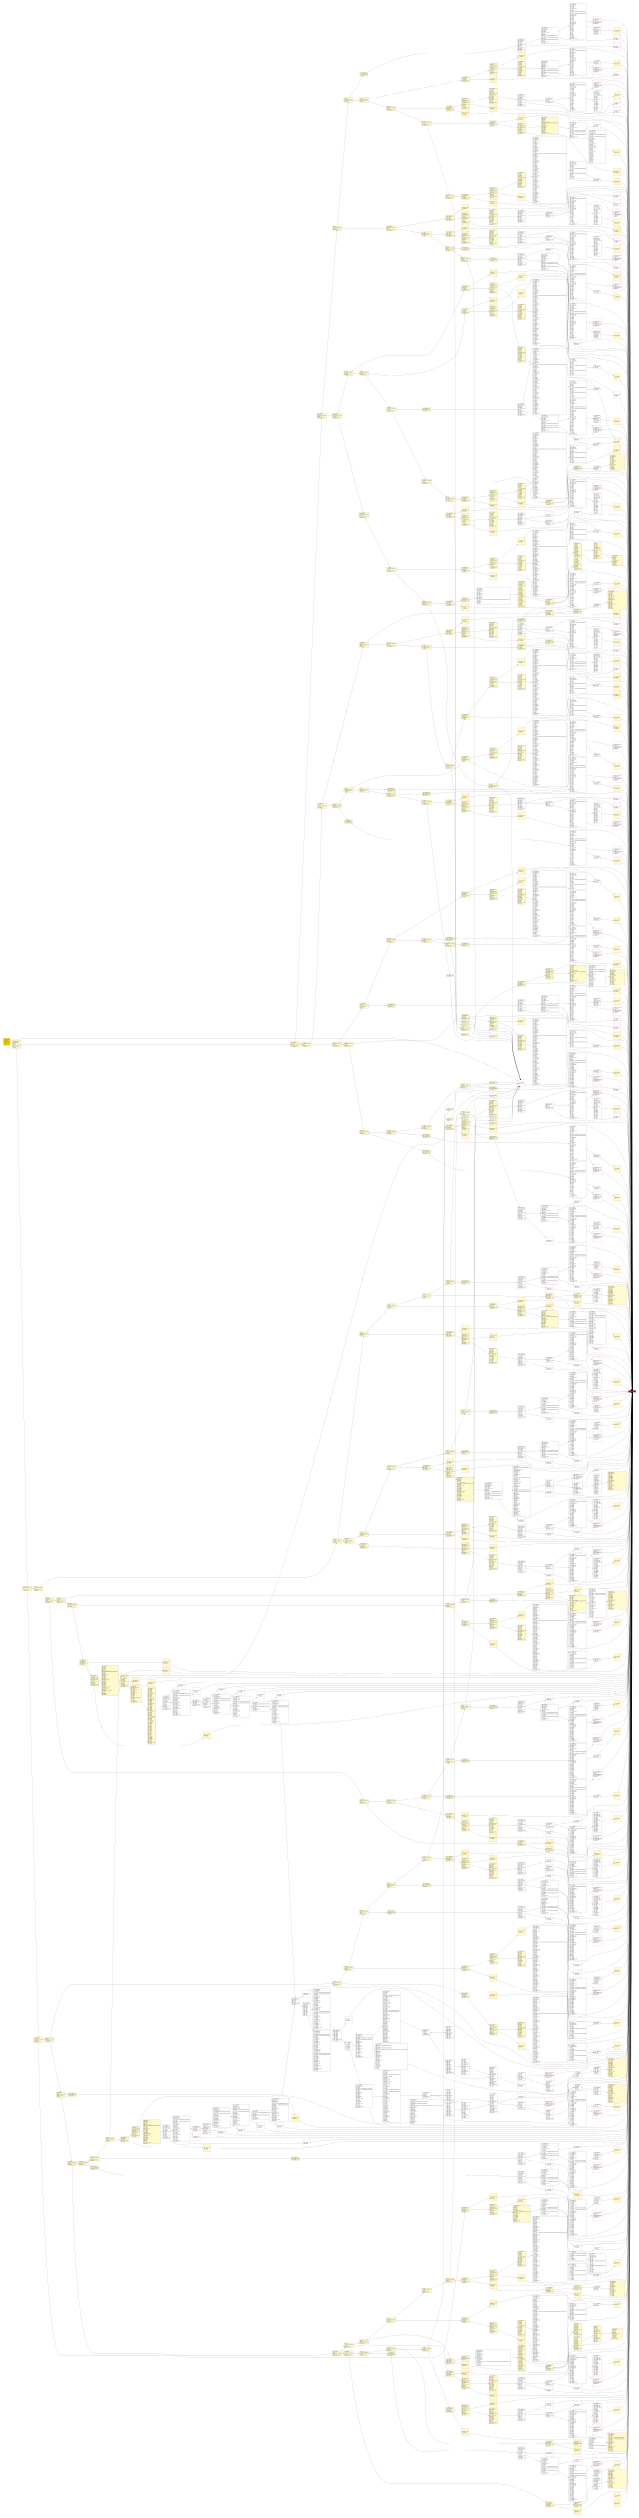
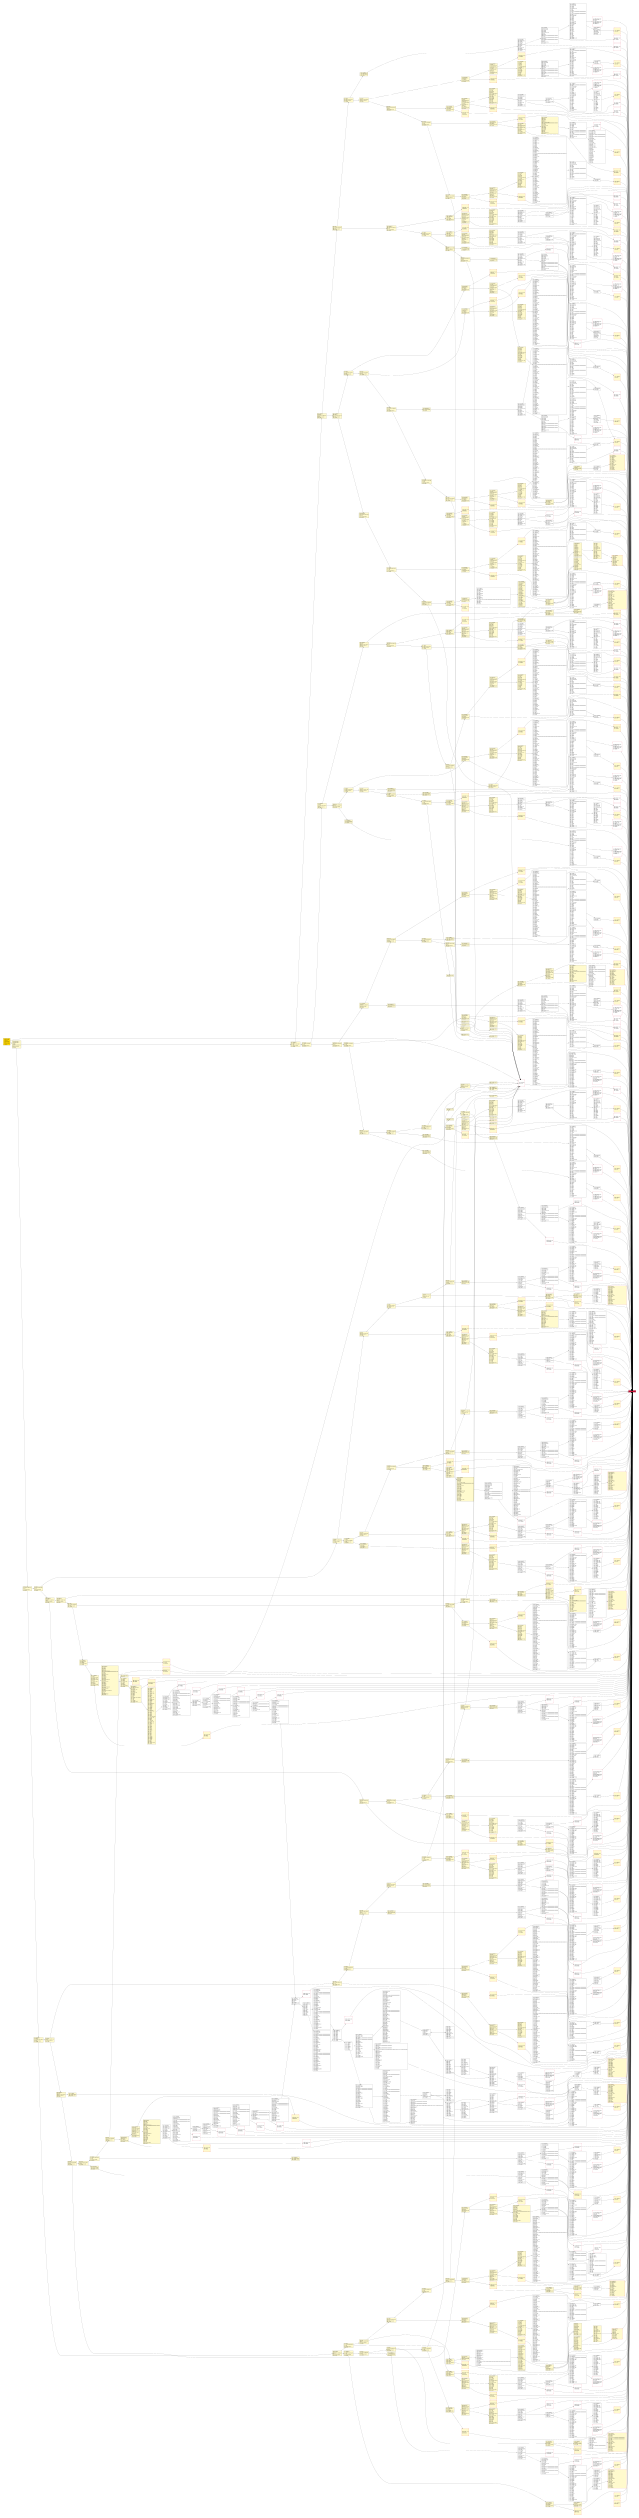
node "1494: PUSH1 0x00 1496: DUP1 1497: REVERT": fillcolor lemonchiffon -> white
